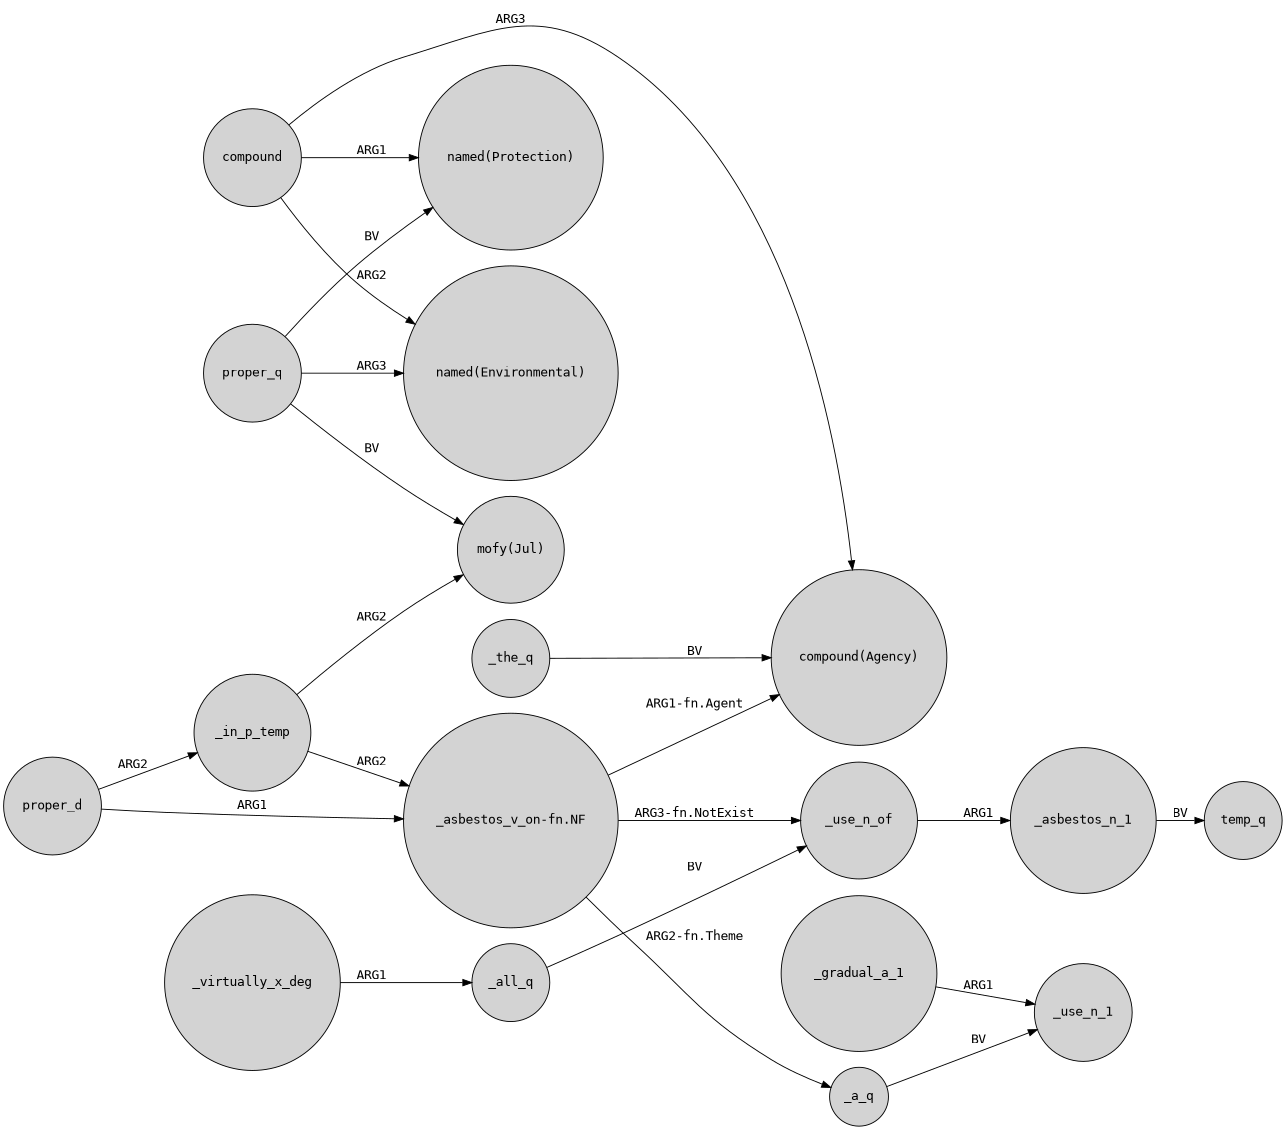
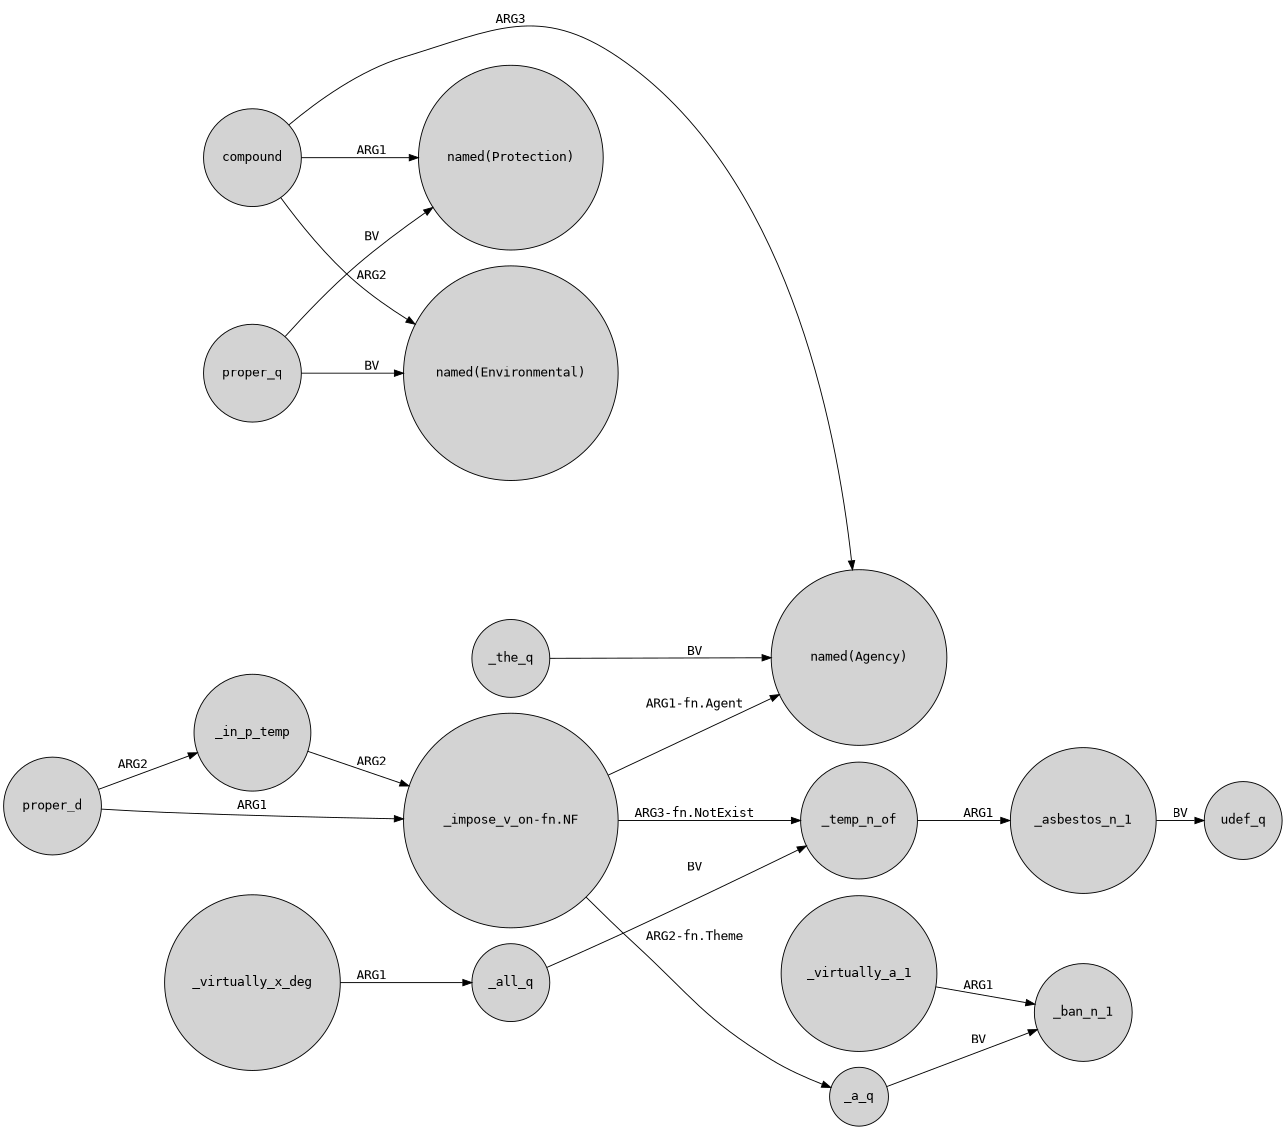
edge "proper_q" -> "named(Environmental)": label "ARG3" -> "BV"
node "mofy(Jul)": removed
node "compound(Agency)": label "compound(Agency)" -> "named(Agency)"
node "_asbestos_v_on-fn.NF": label "_asbestos_v_on-fn.NF" -> "_impose_v_on-fn.NF"
node "_use_n_of": label "_use_n_of" -> "_temp_n_of"
node "temp_q": label "temp_q" -> "udef_q"
node "_gradual_a_1": label "_gradual_a_1" -> "_virtually_a_1"
node "_use_n_1": label "_use_n_1" -> "_ban_n_1"
